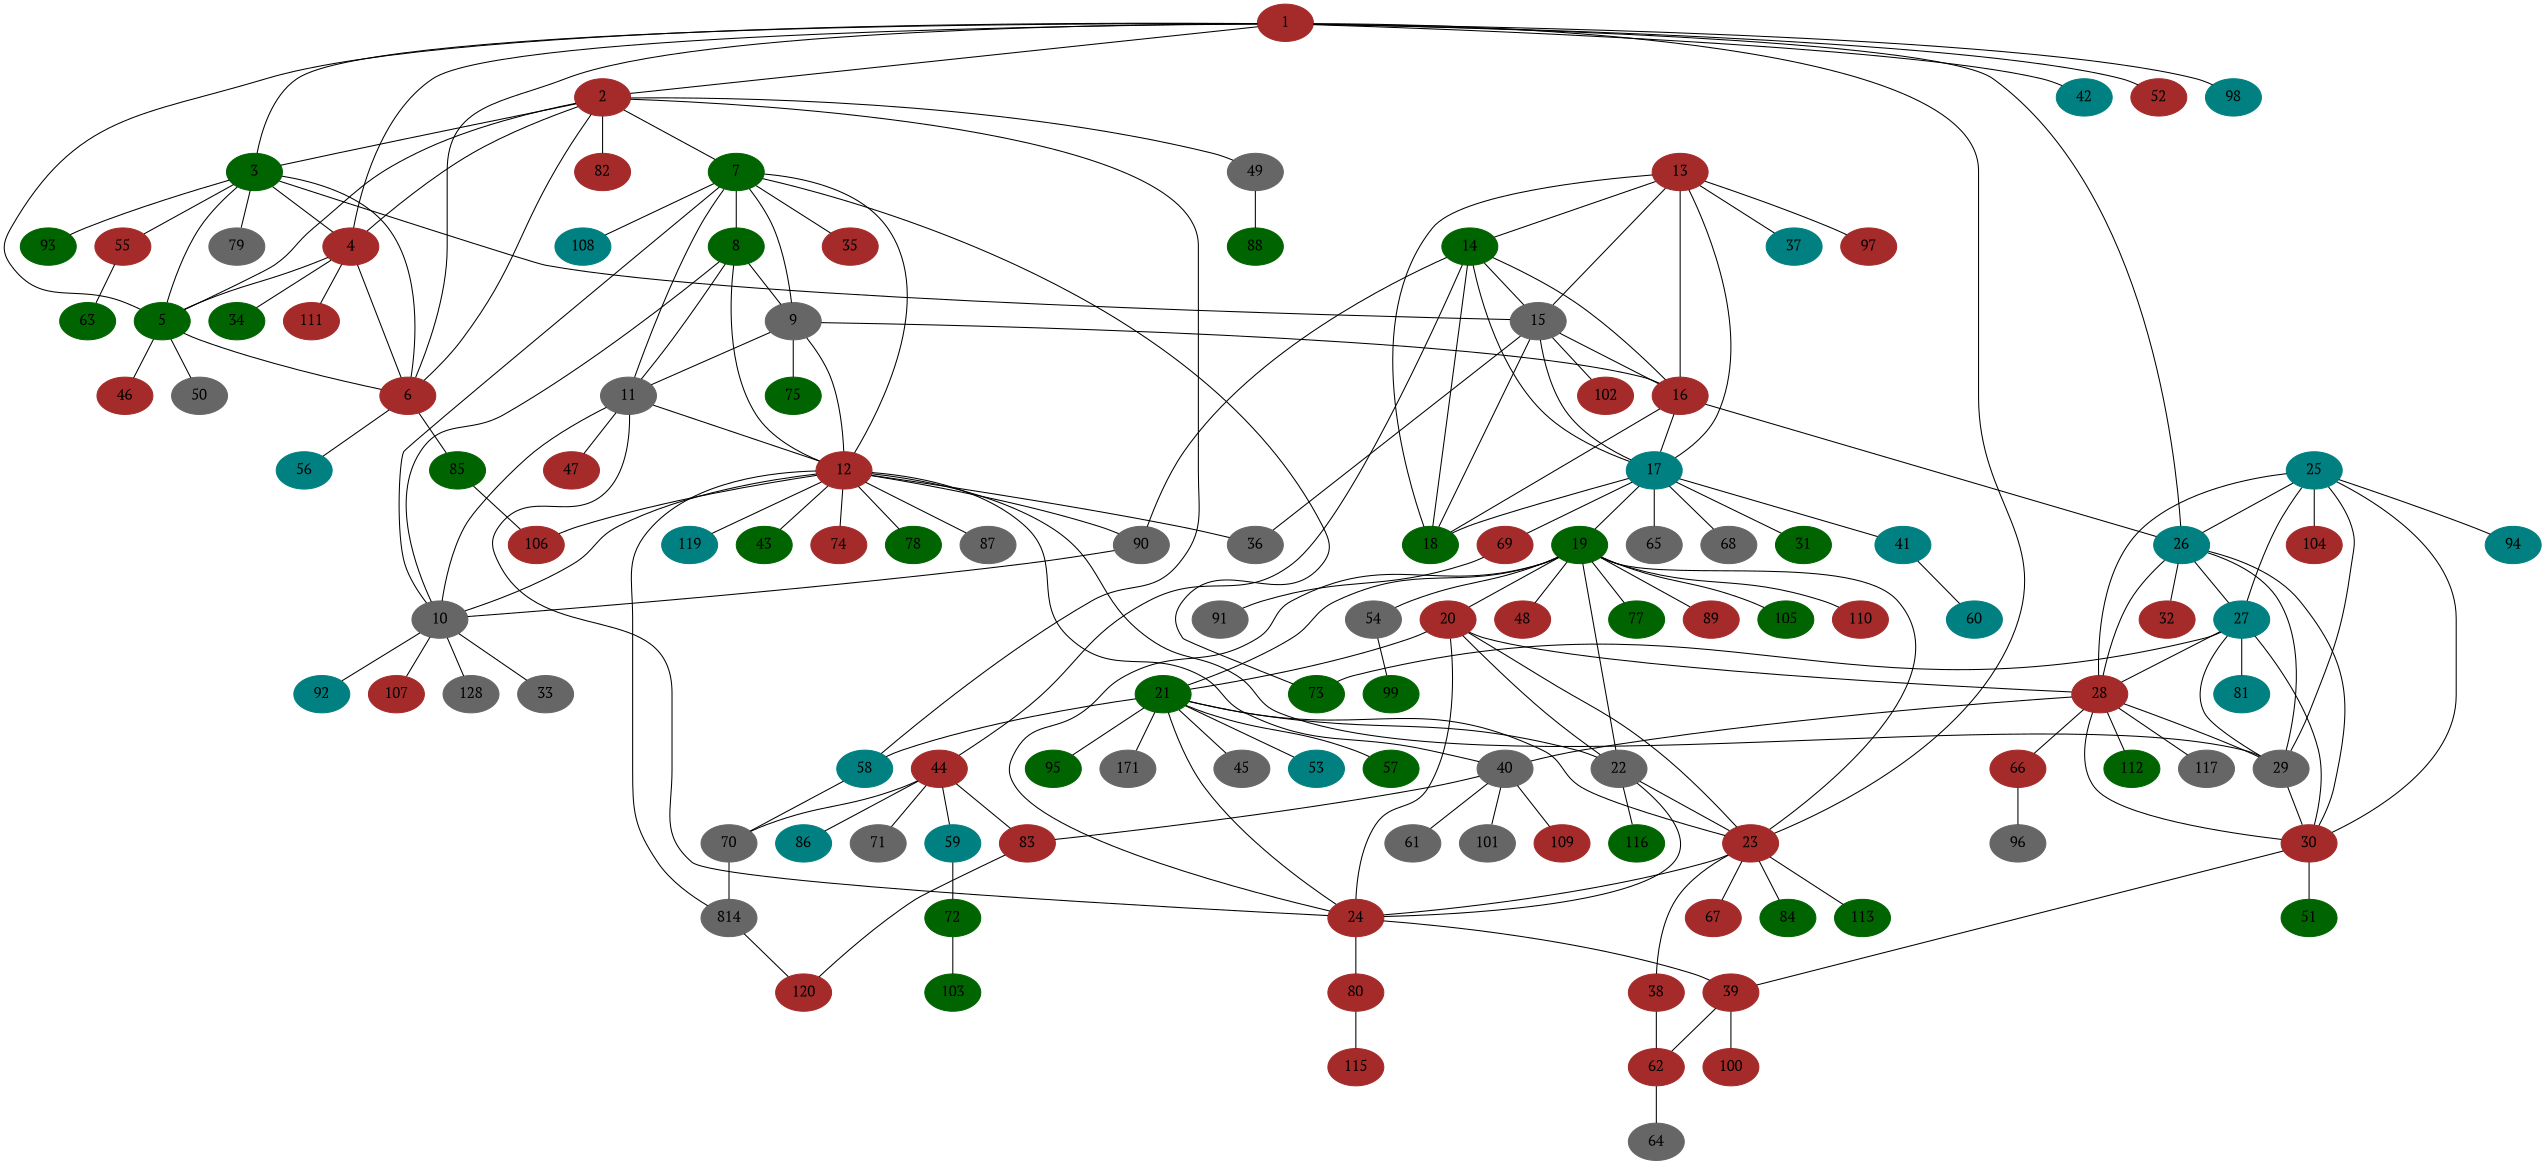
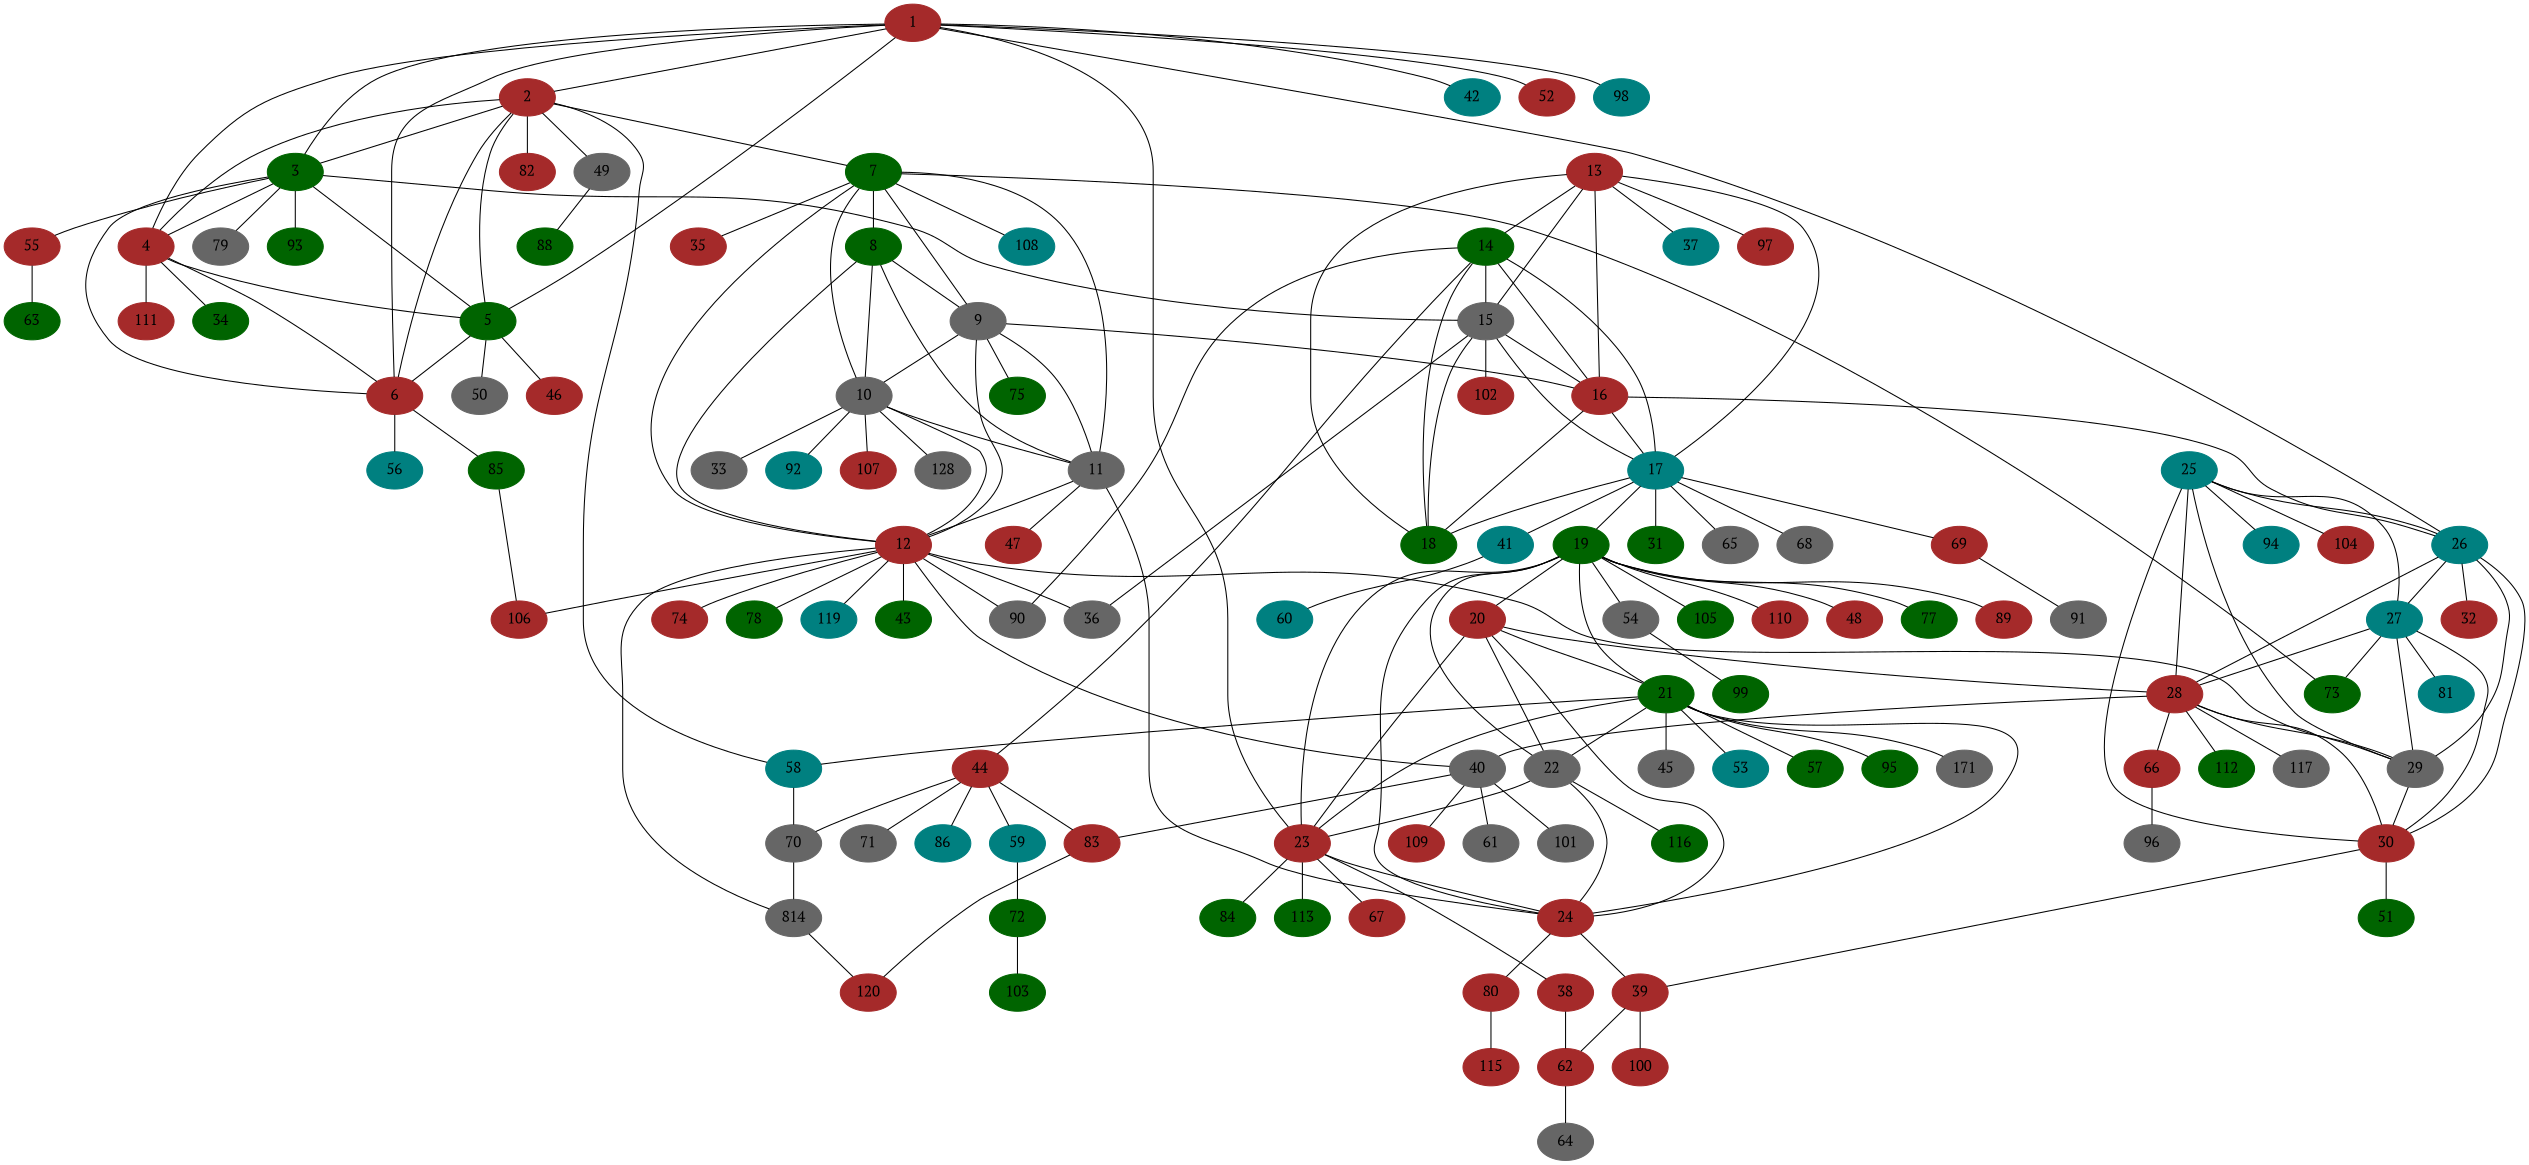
node "87": removed
edge "90" -- "10": now "9" -- "10"
